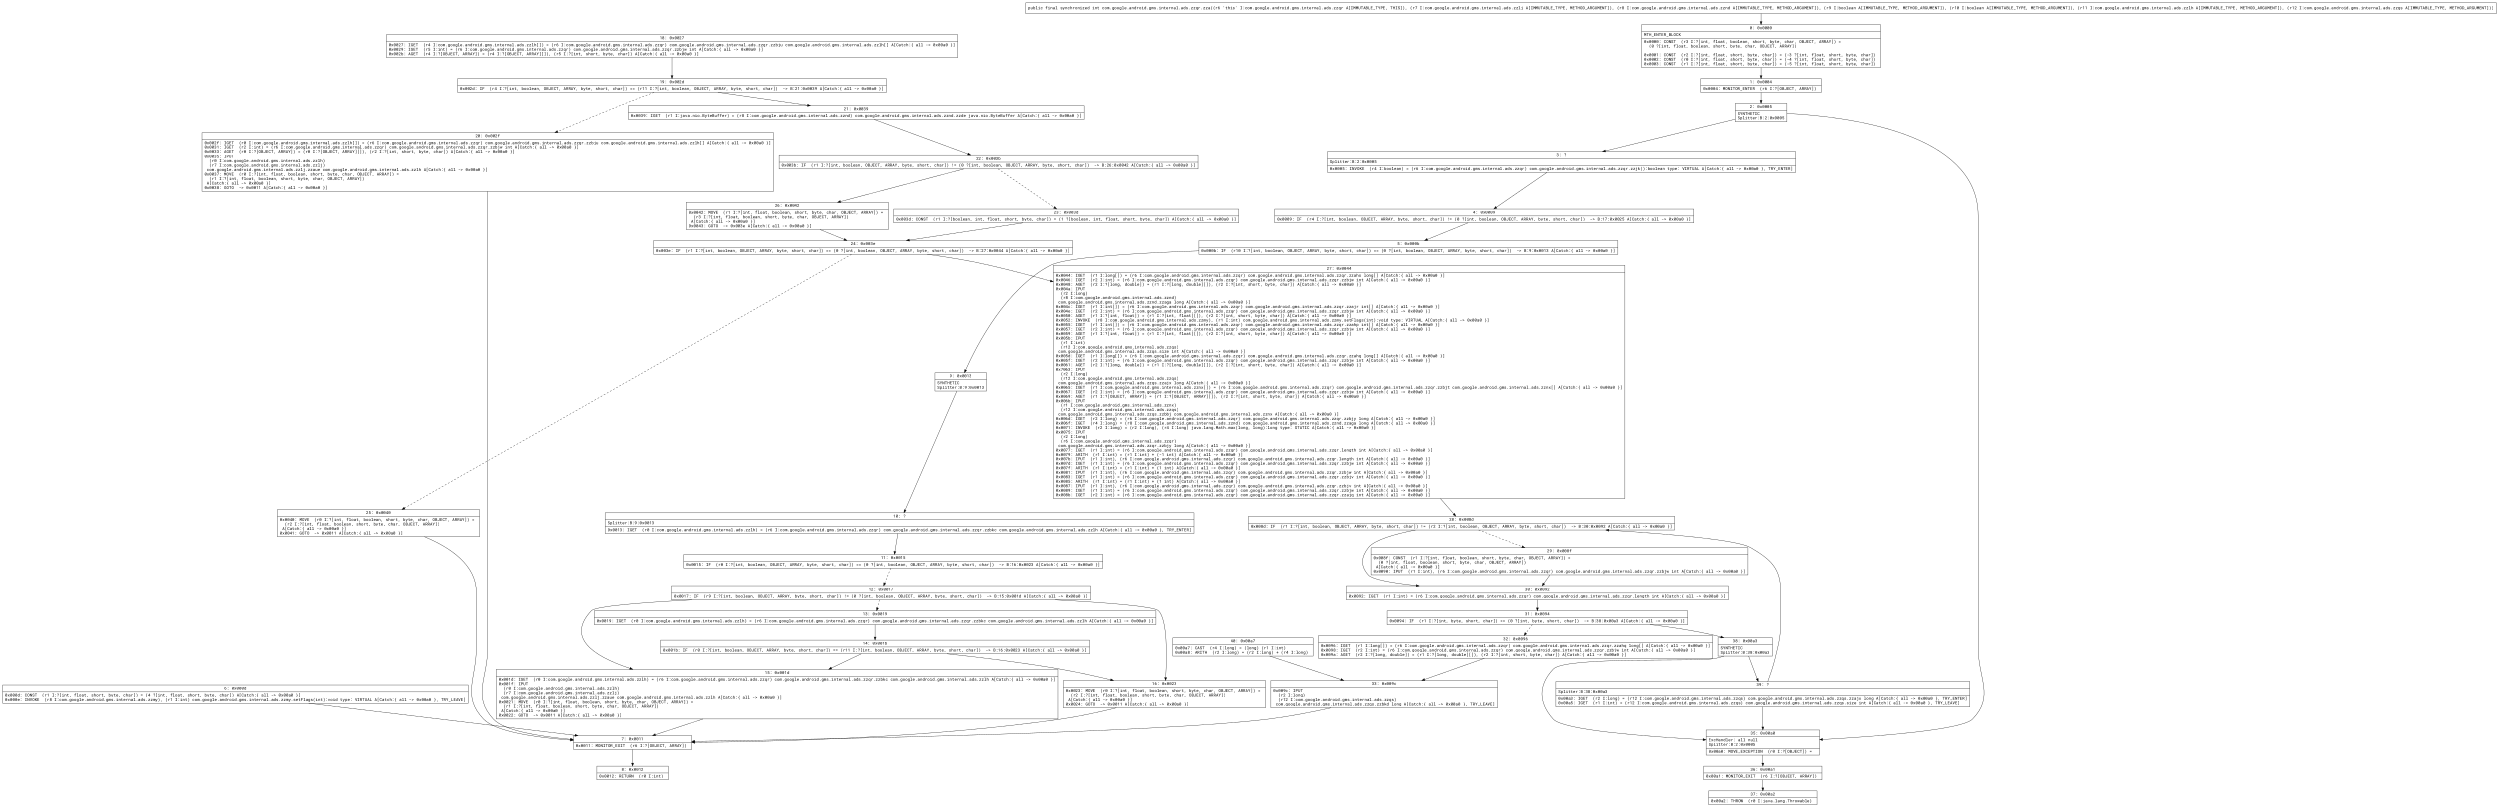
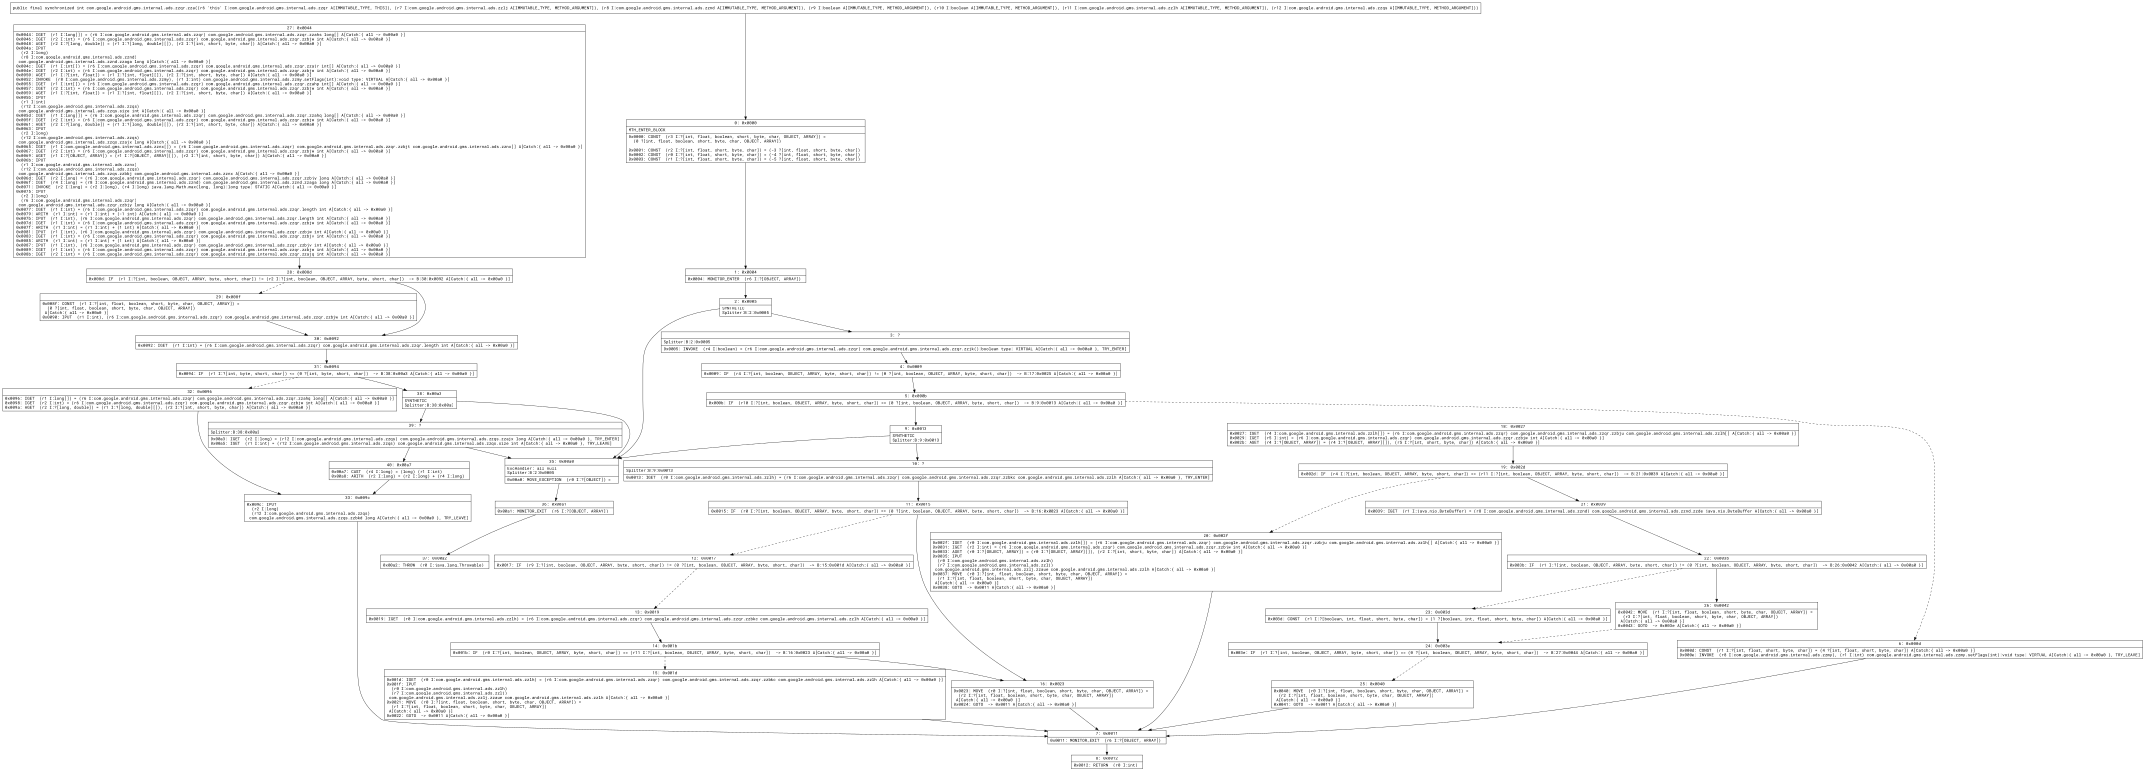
edge "26: 0x0042" -> "24: 0x003e": style solid -> dashed
edge "24: 0x003e" -> "27: 0x0044": removed
node "27: 0x0044": text "0x7063: IPUT" -> "0x0063: IPUT"
edge "5: 0x000b" -> "6: 0x000d": added
edge "9: 0x0013" -> "35: 0x00a0": added
edge "39: ?" -> "28: 0x008d": now "39: ?" -> "40: 0x00a7"
edge "12: 0x0017" -> "16: 0x0023": now "11: 0x0015" -> "16: 0x0023"
edge "12: 0x0017" -> "15: 0x001d": removed
edge "14: 0x001b" -> "15: 0x001d": style solid -> dashed
